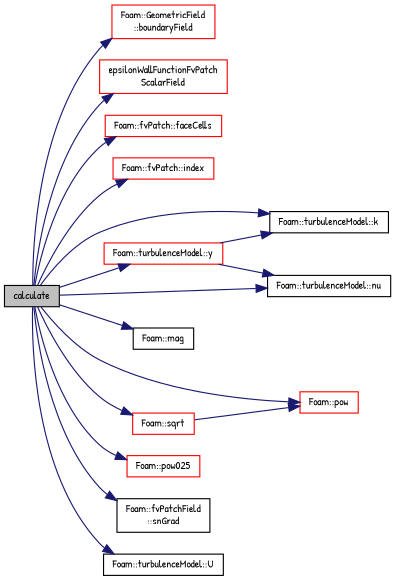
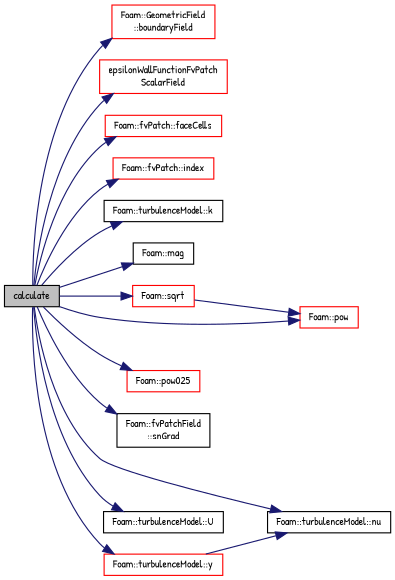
edge "Foam::turbulenceModel::y" -> "Foam::turbulenceModel::k": removed
